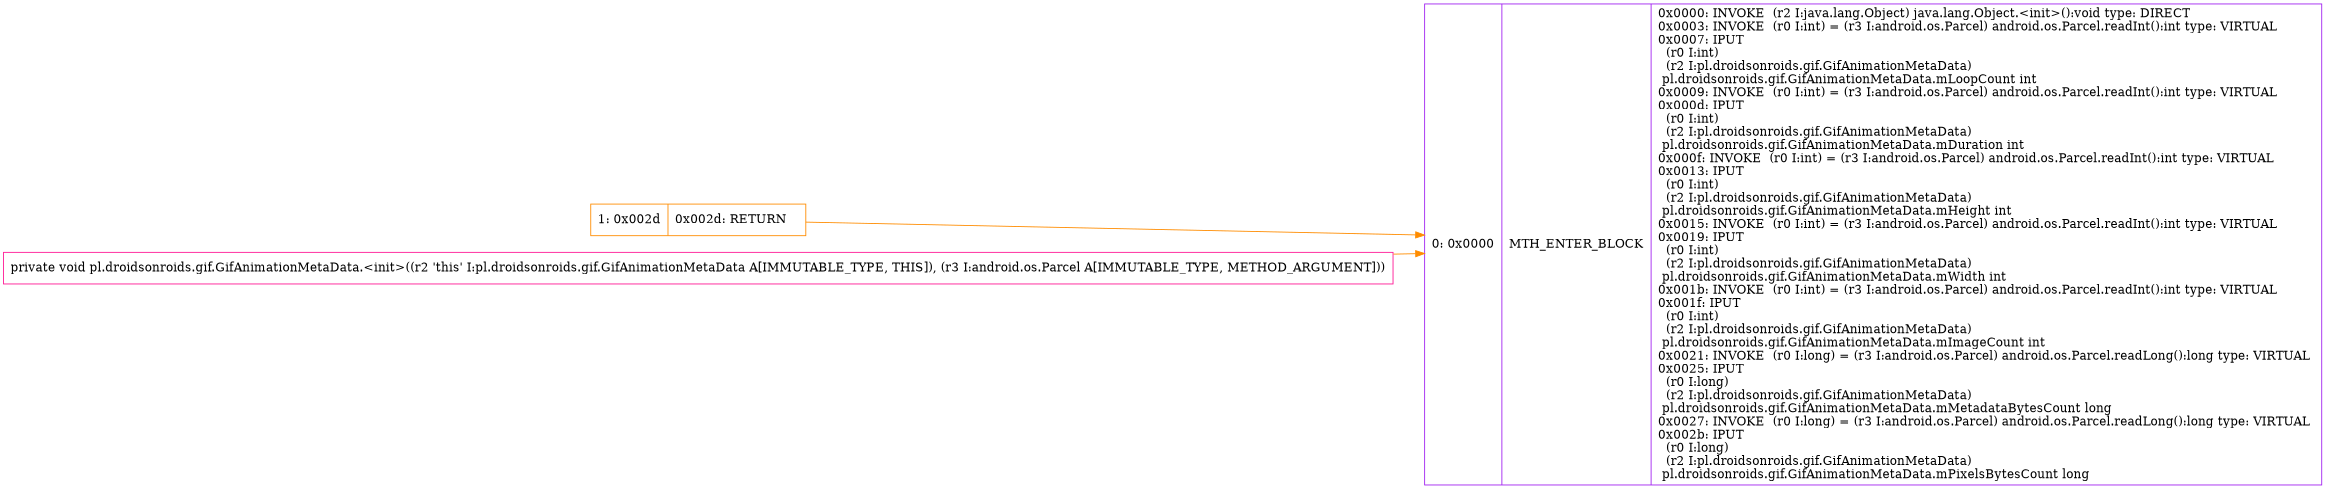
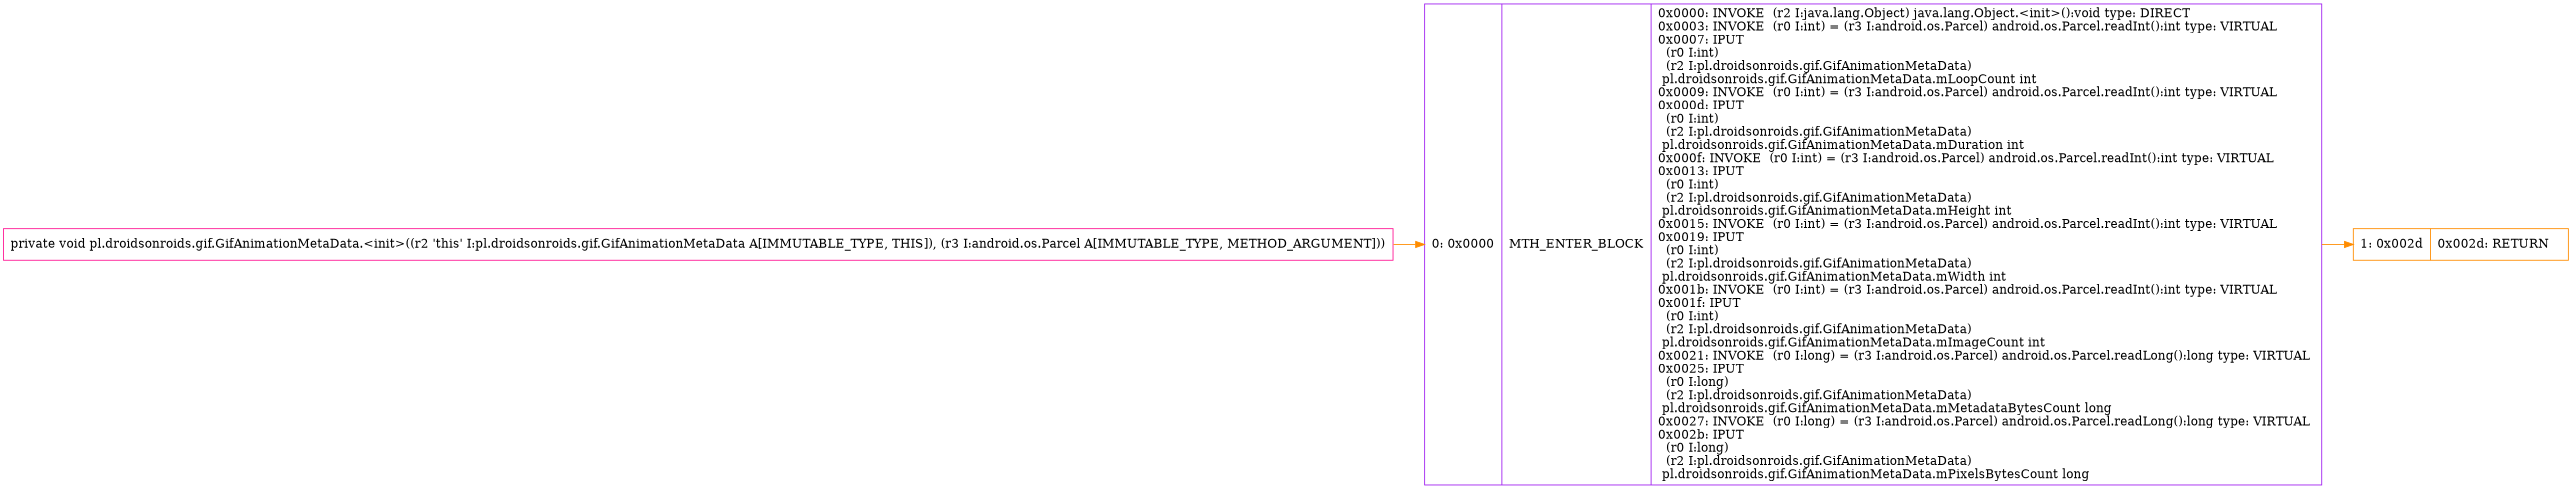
edge "1: 0x002d" -> "0: 0x0000": reversed
